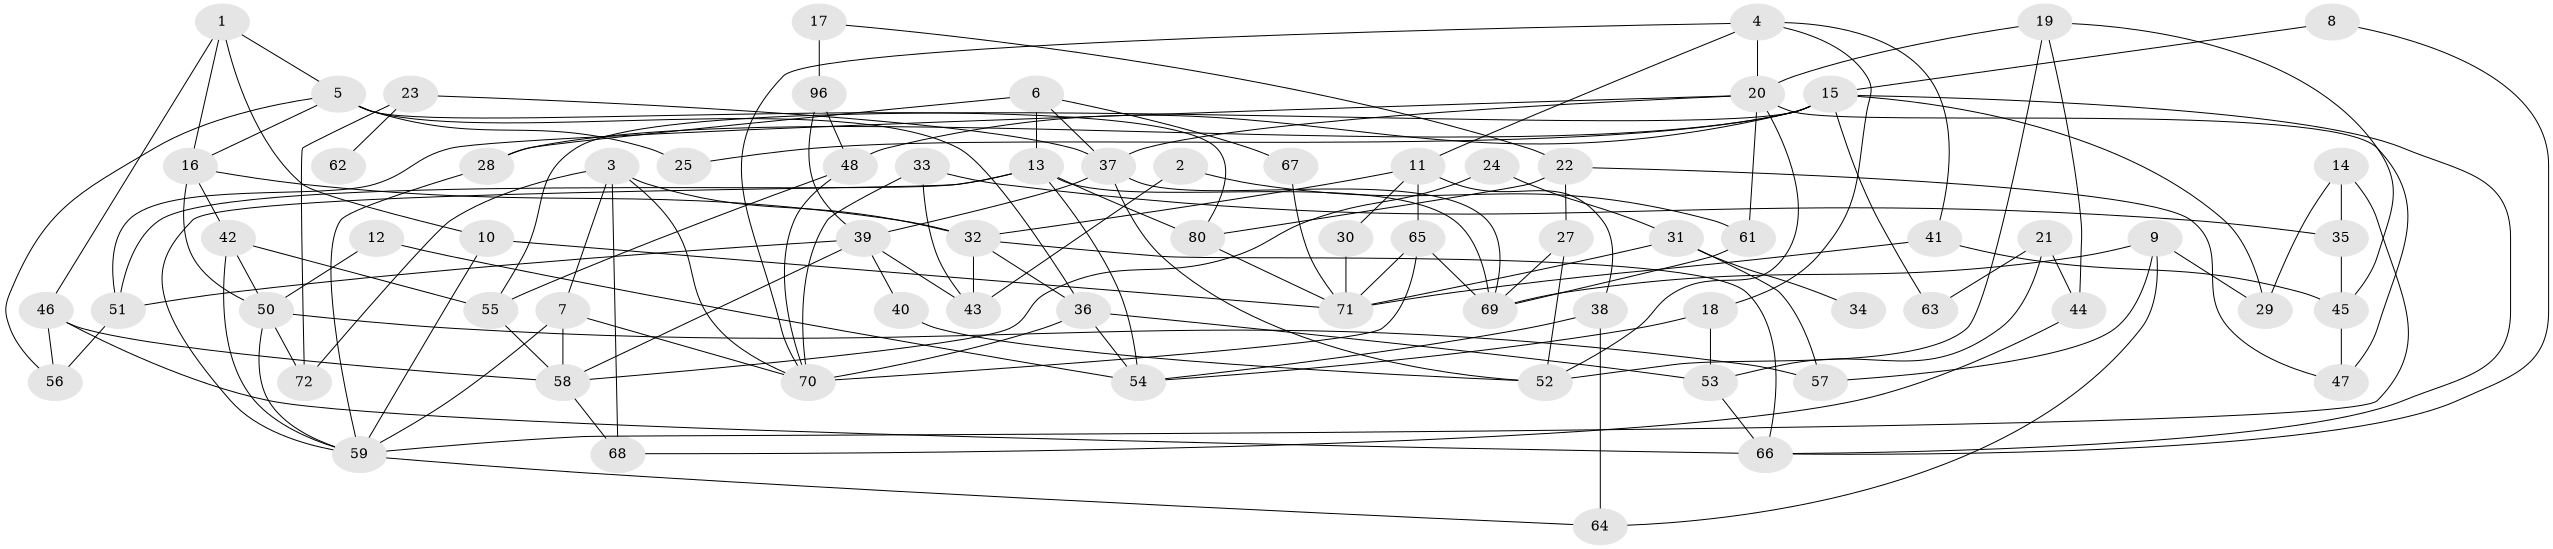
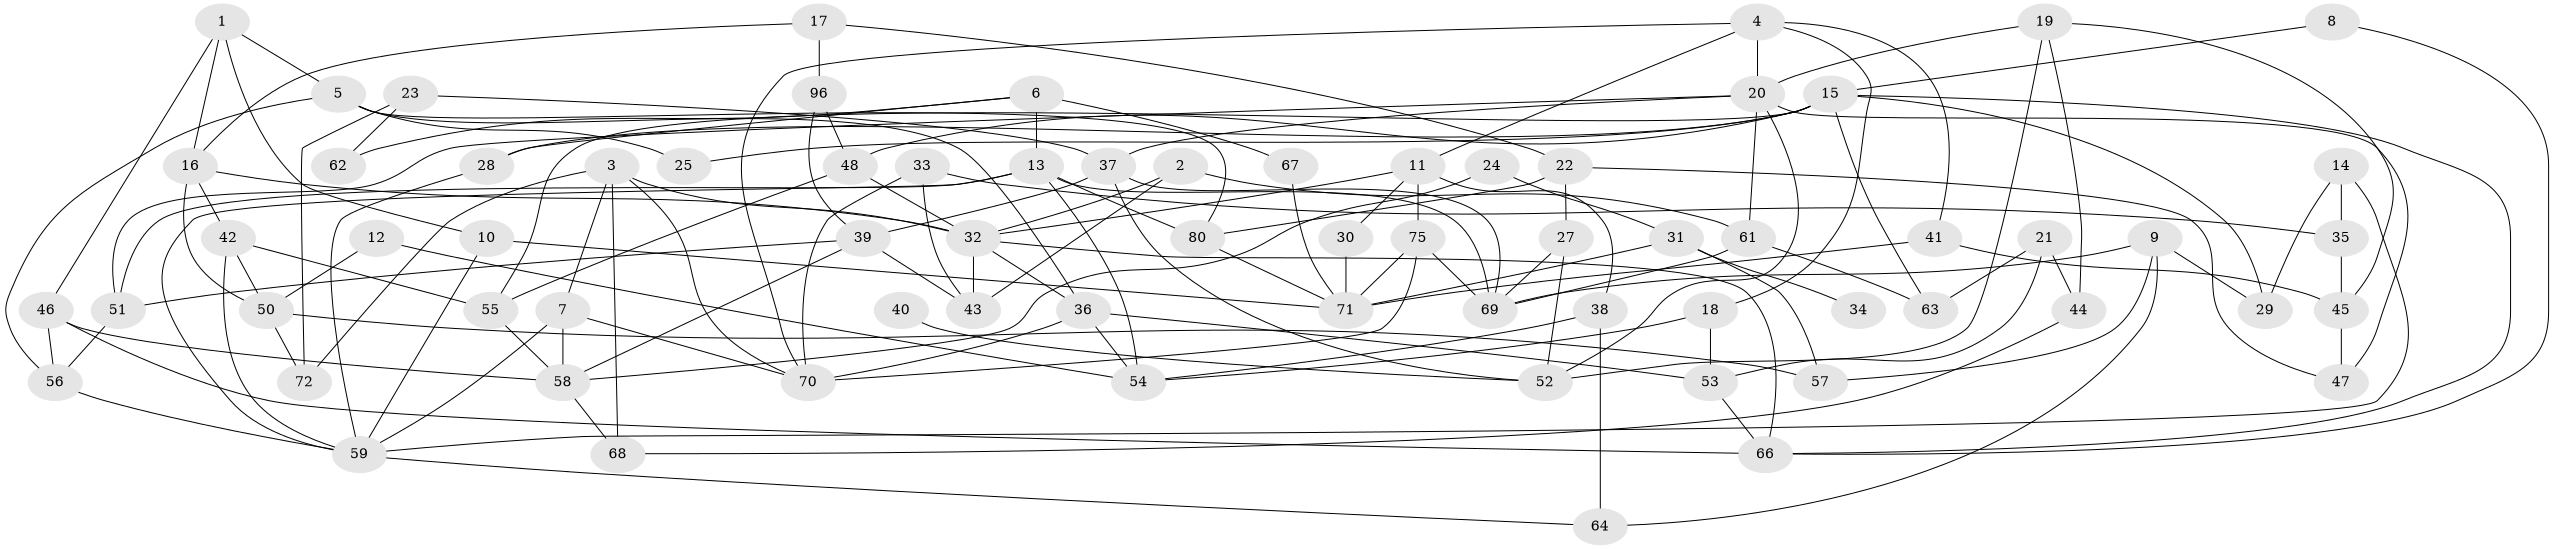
edge "5" -- "16": now "17" -- "16"
edge "6" -- "37": now "6" -- "62"
edge "2" -- "32": added
node "65": label "65" -> "75"
edge "48" -- "70": now "48" -- "32"
edge "61" -- "63": added
edge "39" -- "40": removed
edge "50" -- "59": now "56" -- "59"
